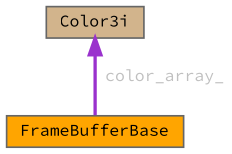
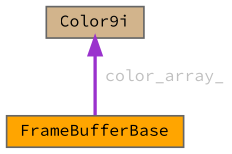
node "Color3i": label "Color3i" -> "Color9i"
